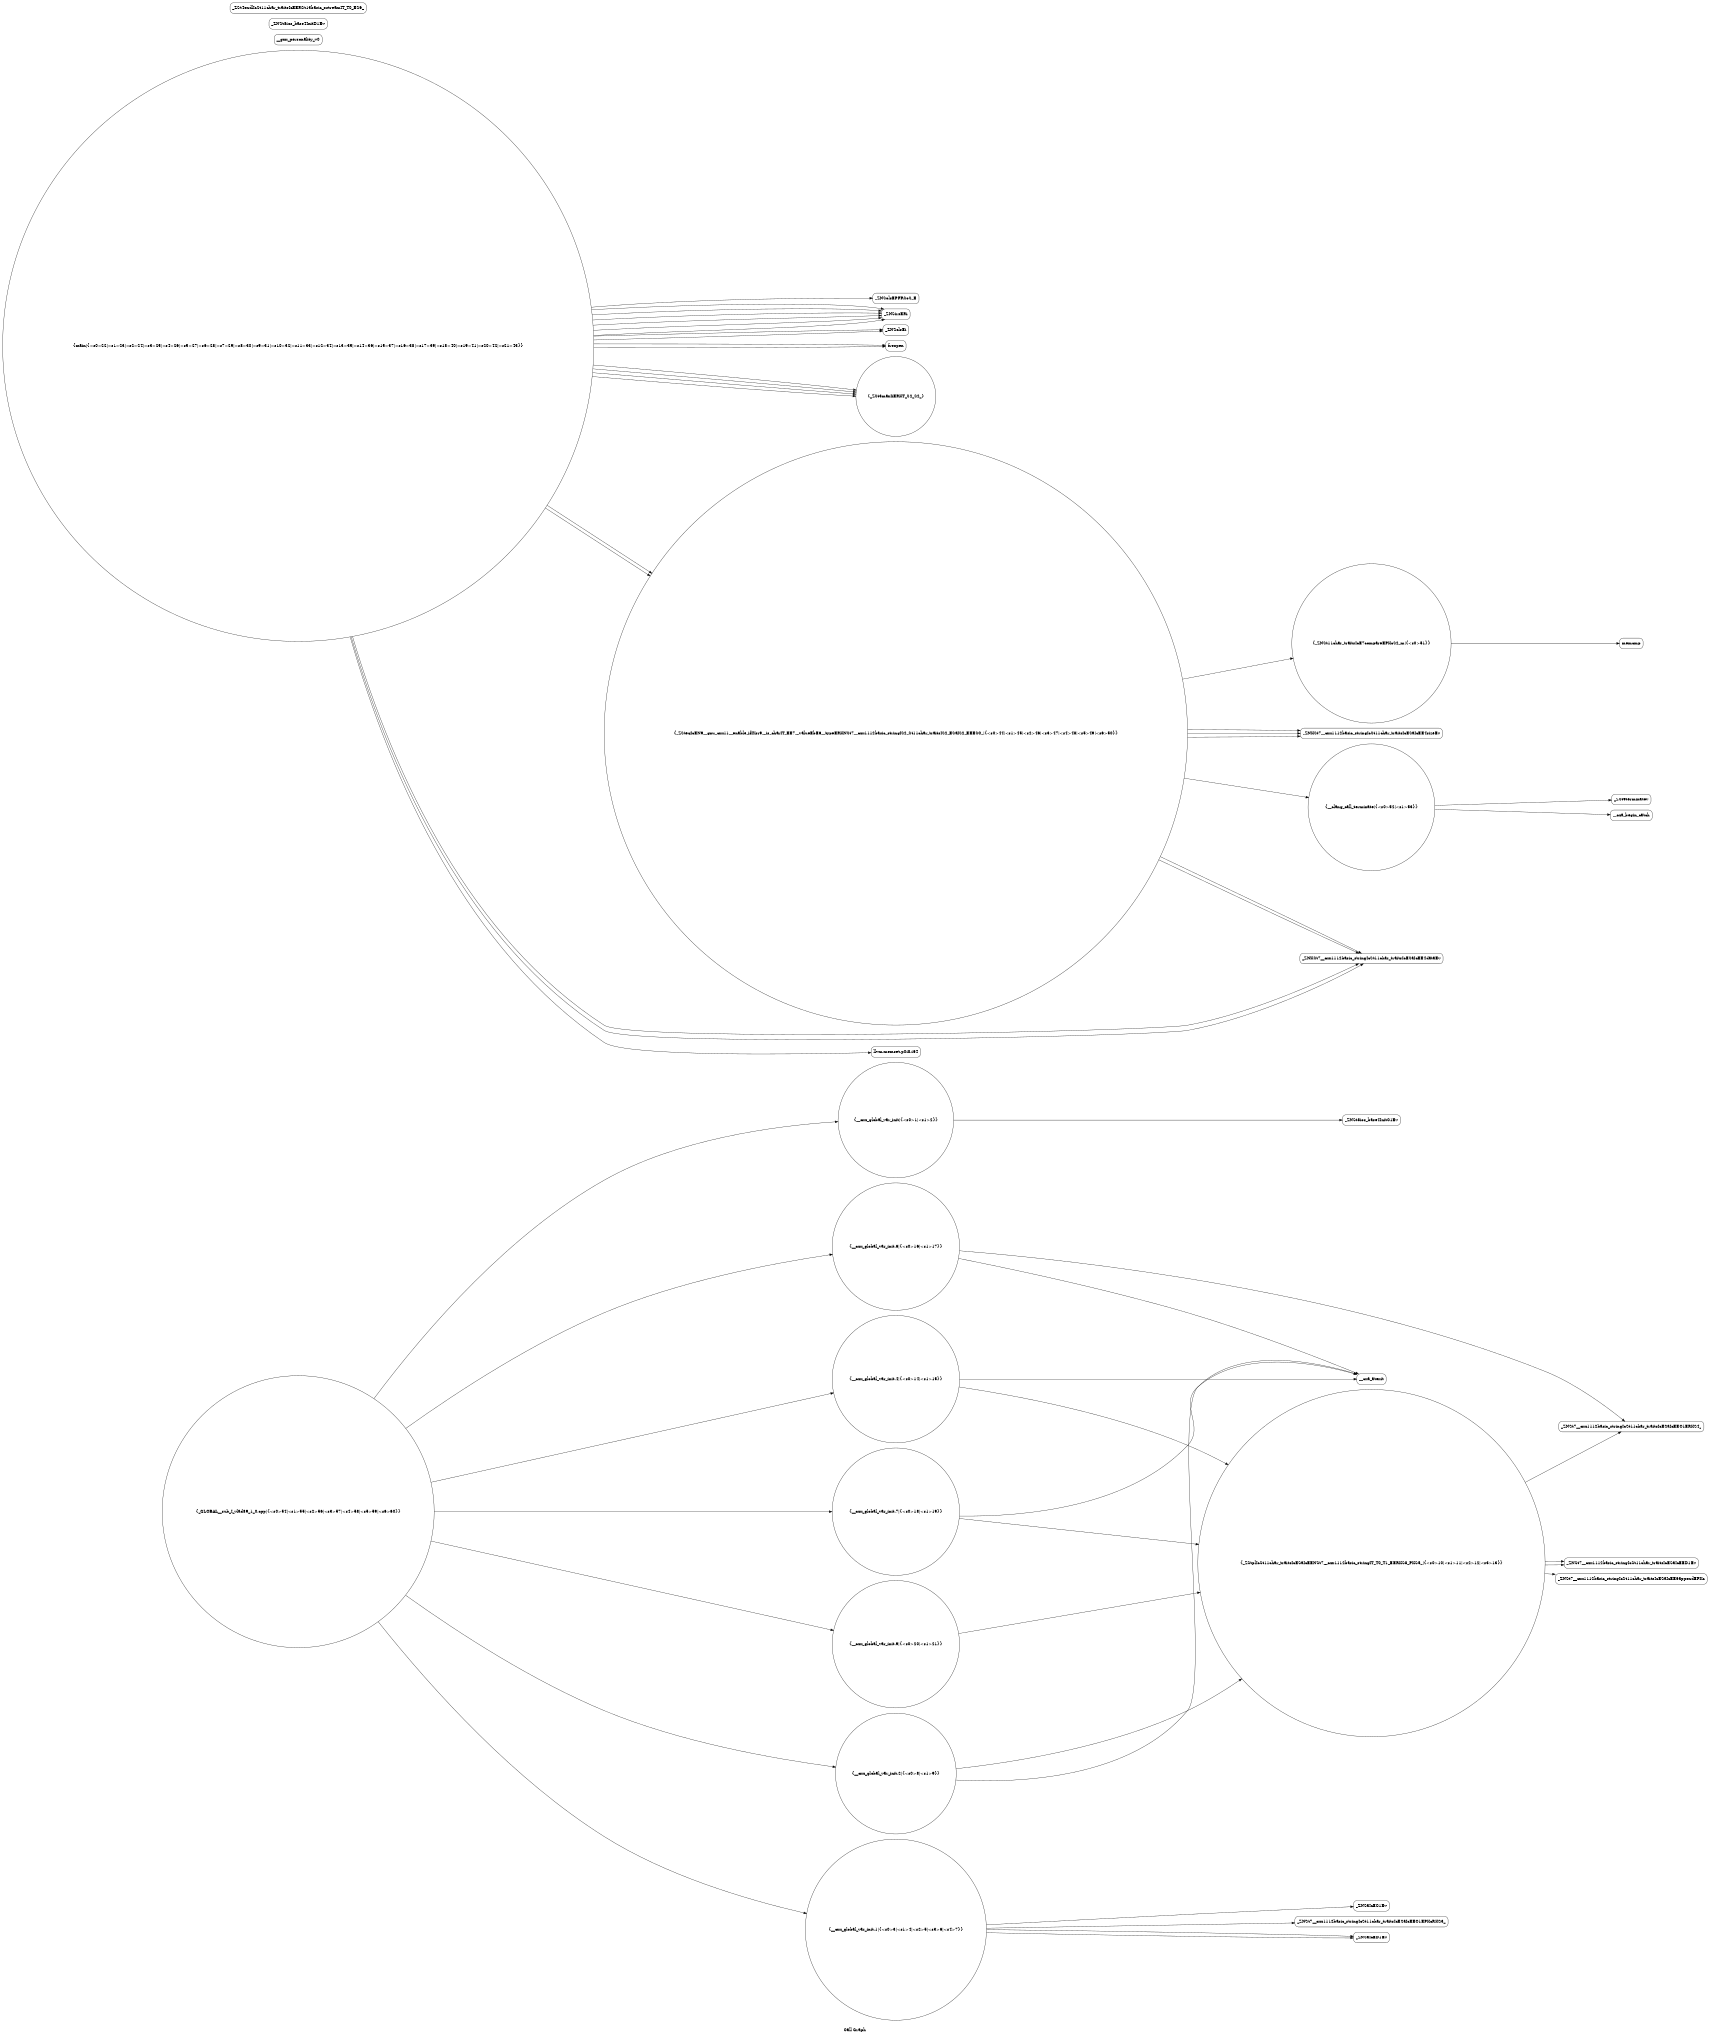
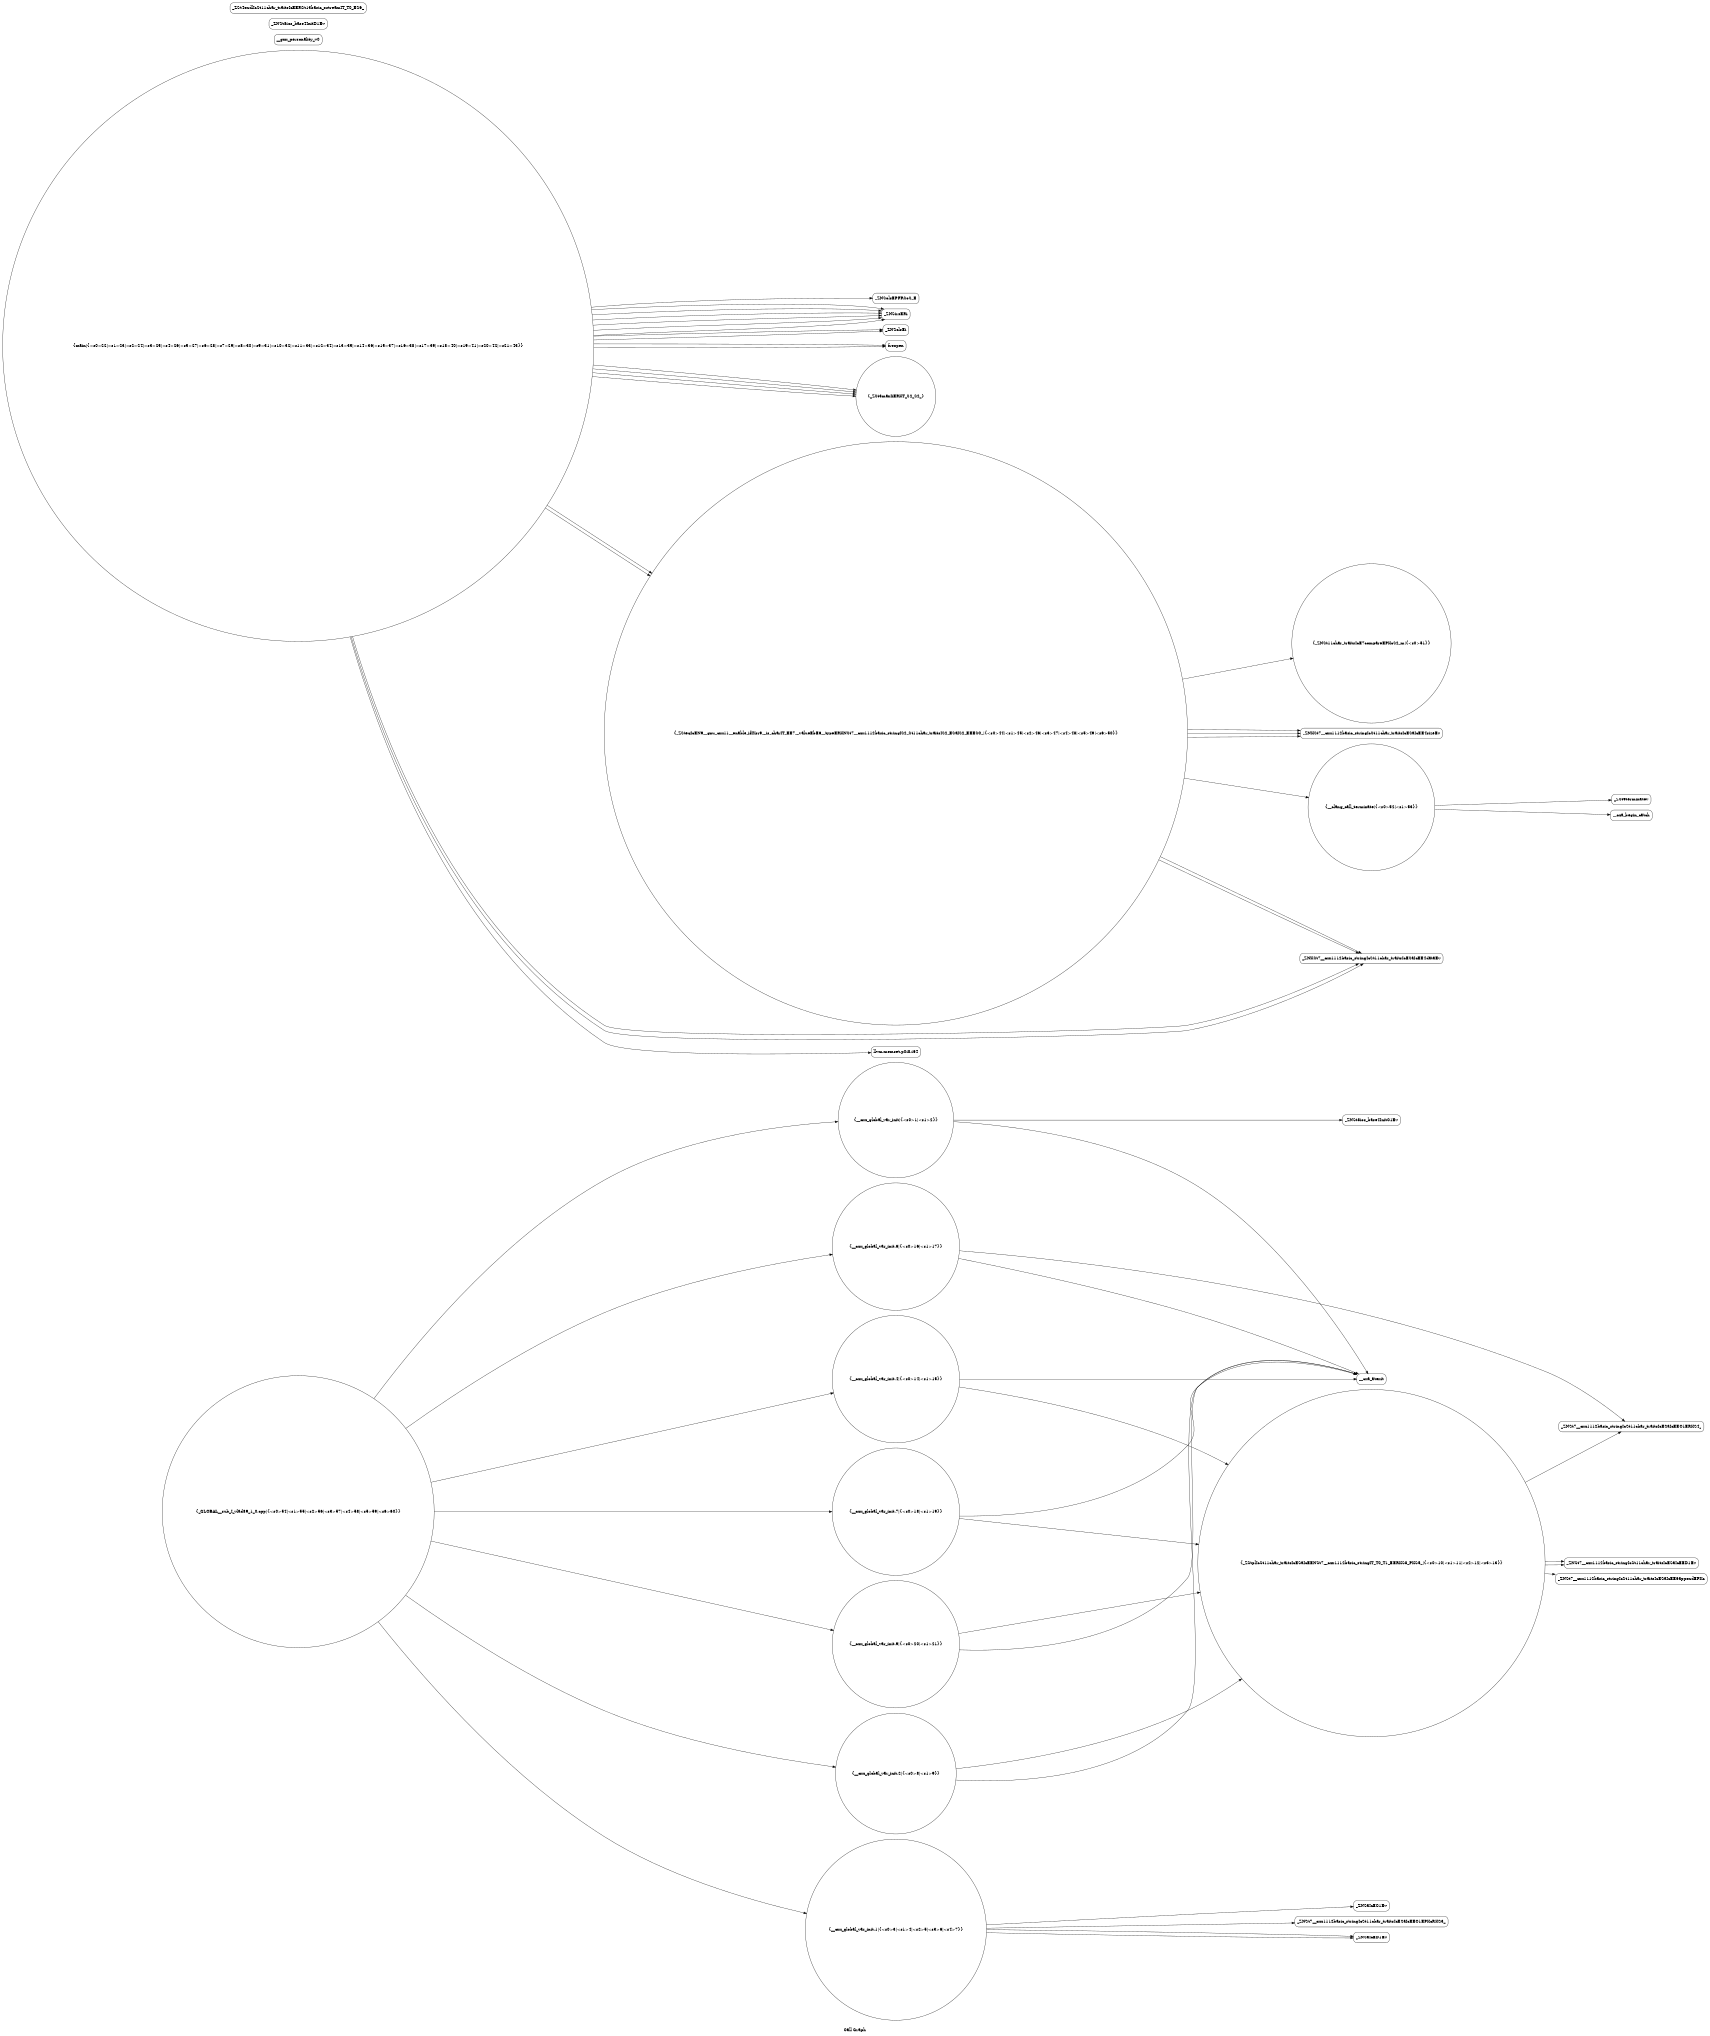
node "memcmp": removed
edge "{__cxx_global_var_init|{<s0>1|<s1>2}}" -> "__cxa_atexit": added
edge "{__cxx_global_var_init.9|{<s0>20|<s1>21}}" -> "__cxa_atexit": added
